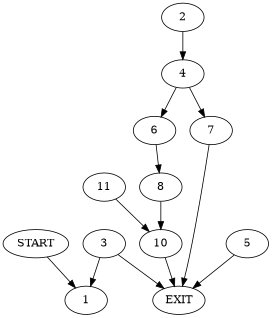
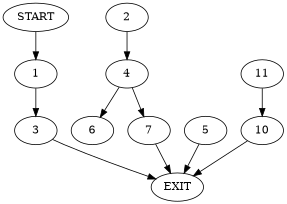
node "8": removed
edge "3" -> "1": reversed
